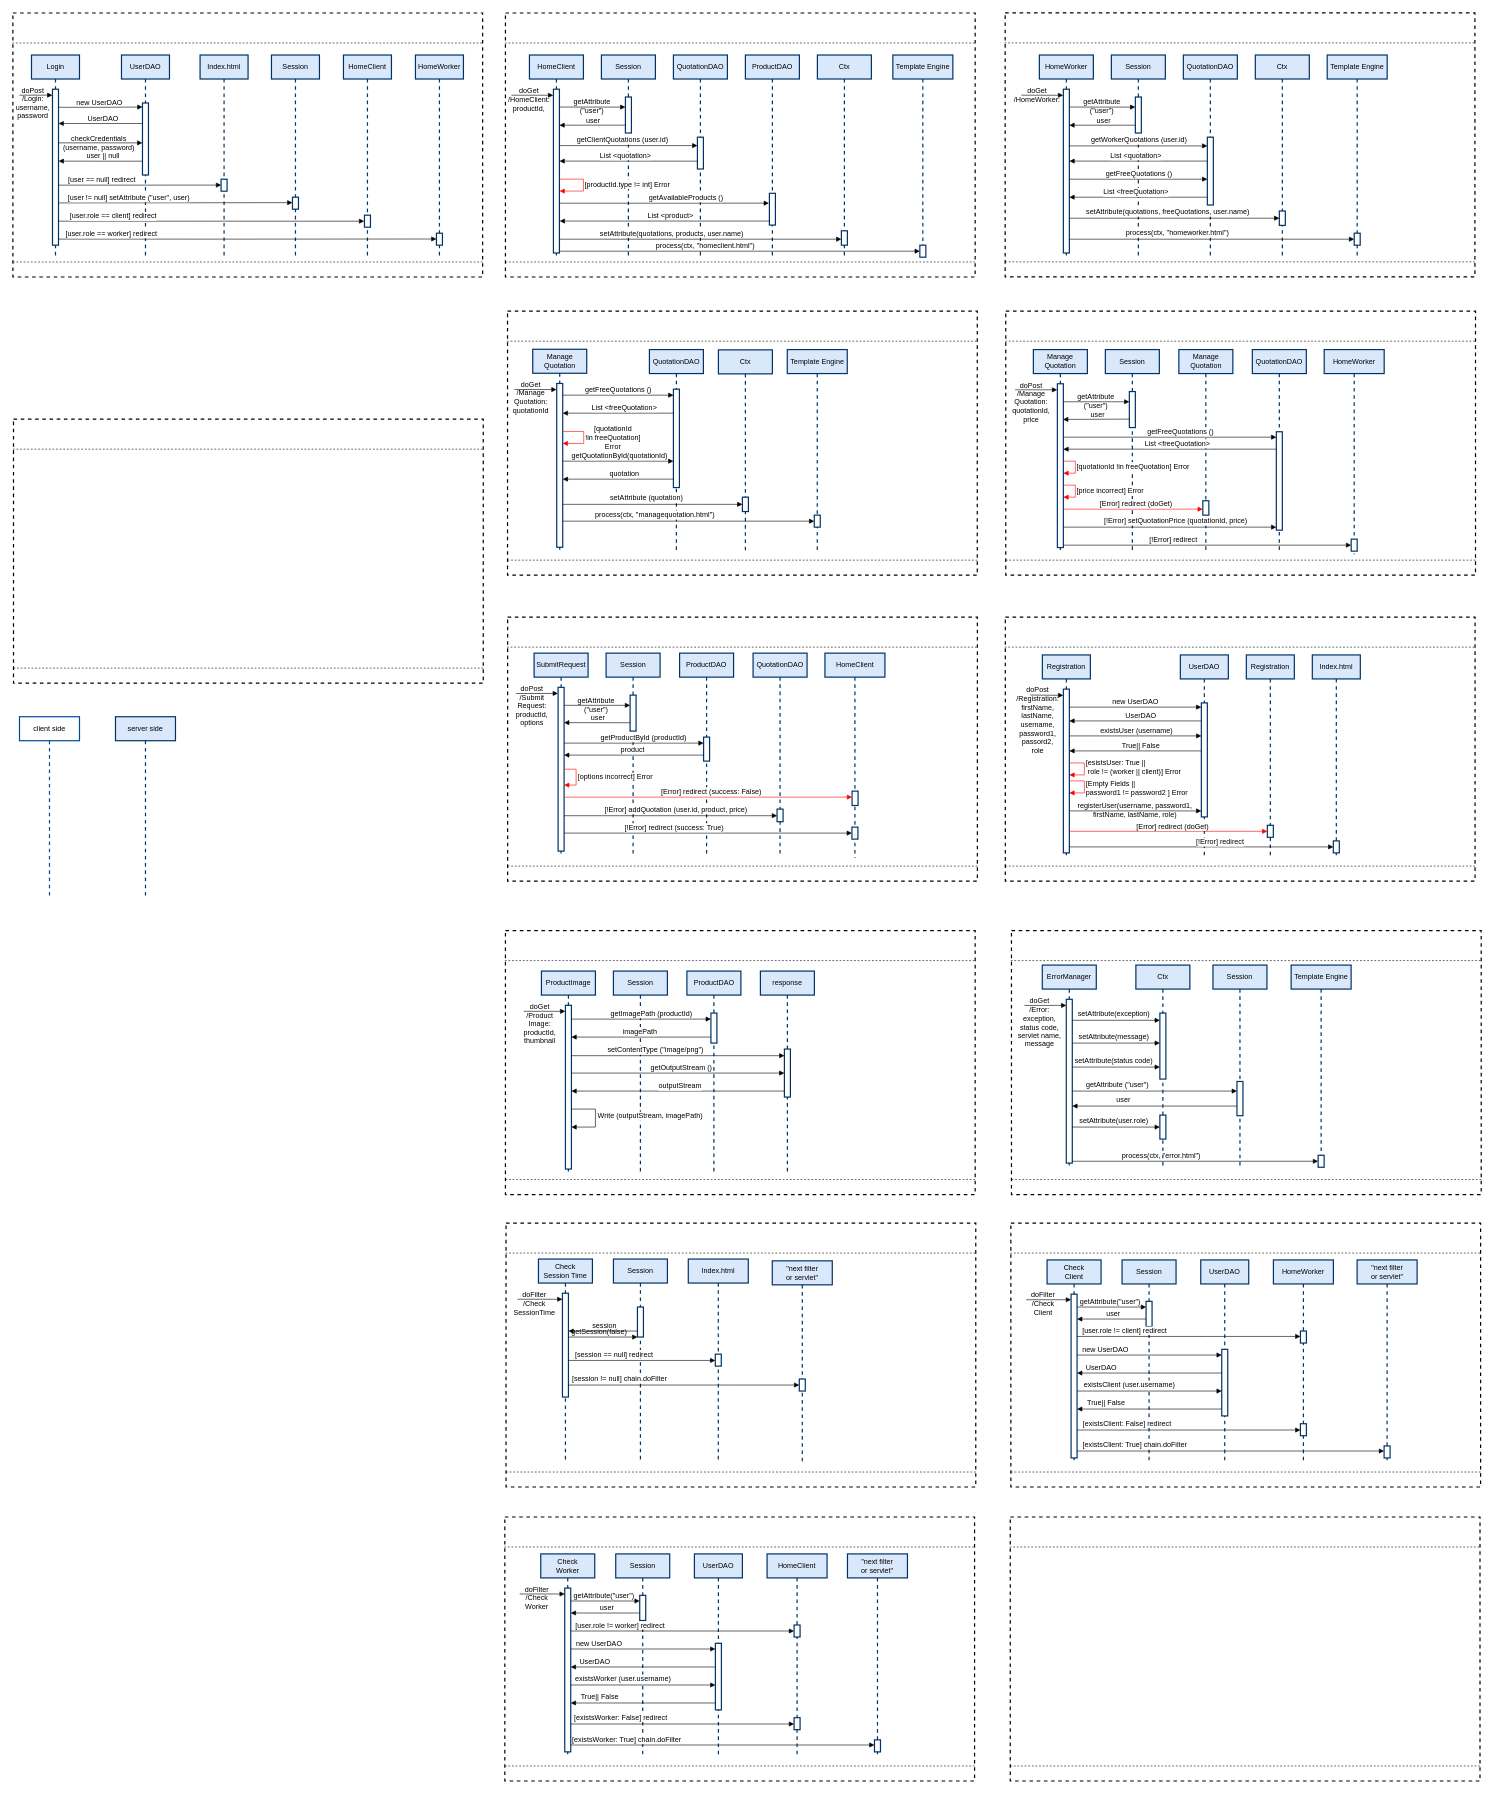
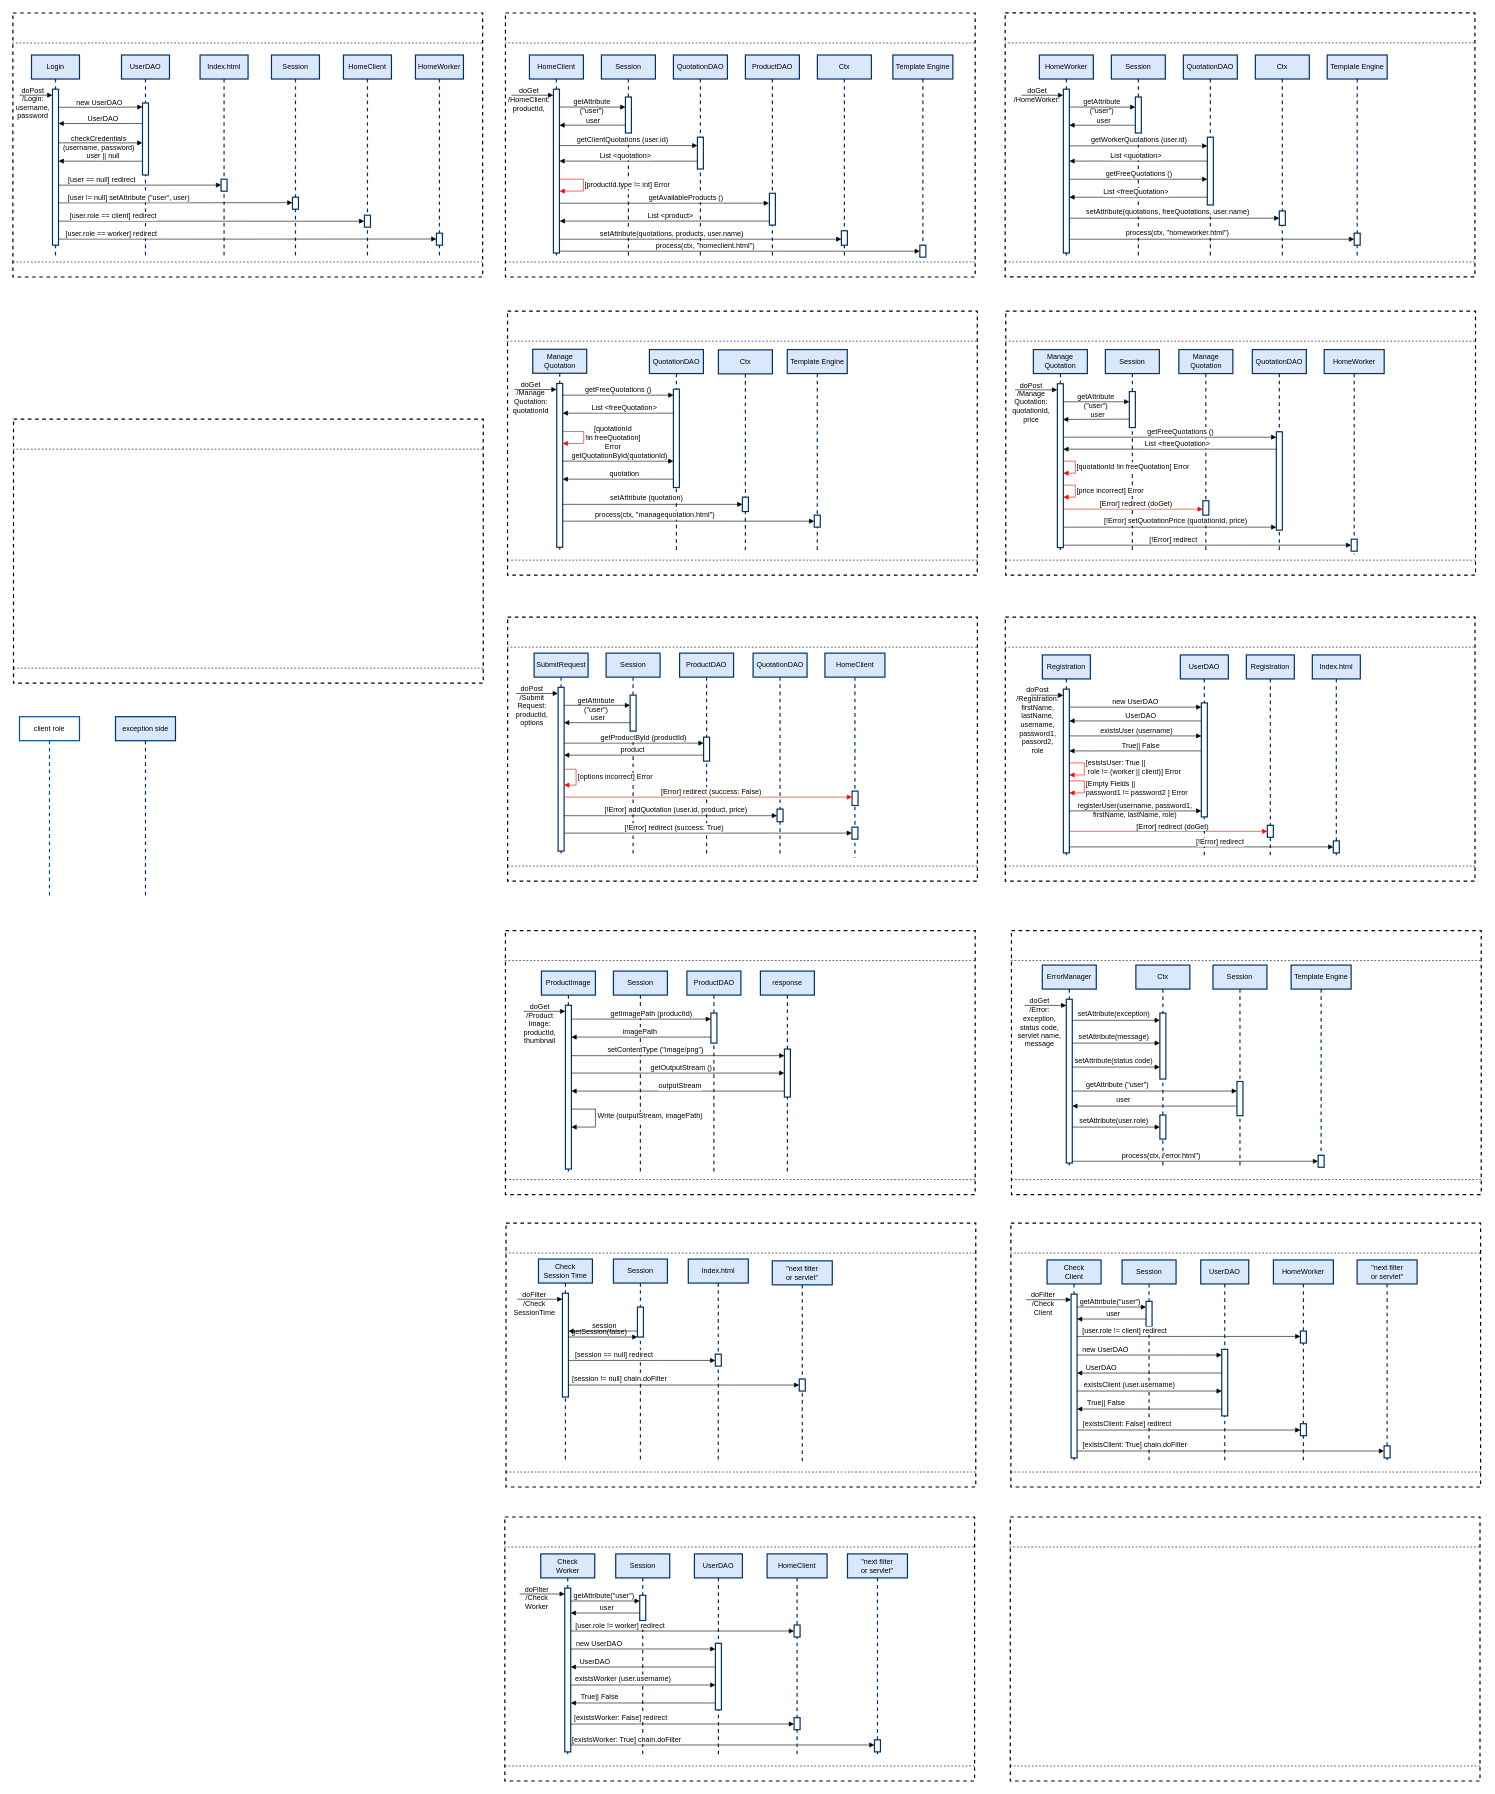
node "client side": label "client side" -> "client role"
node "server side": label "server side" -> "exception side"
